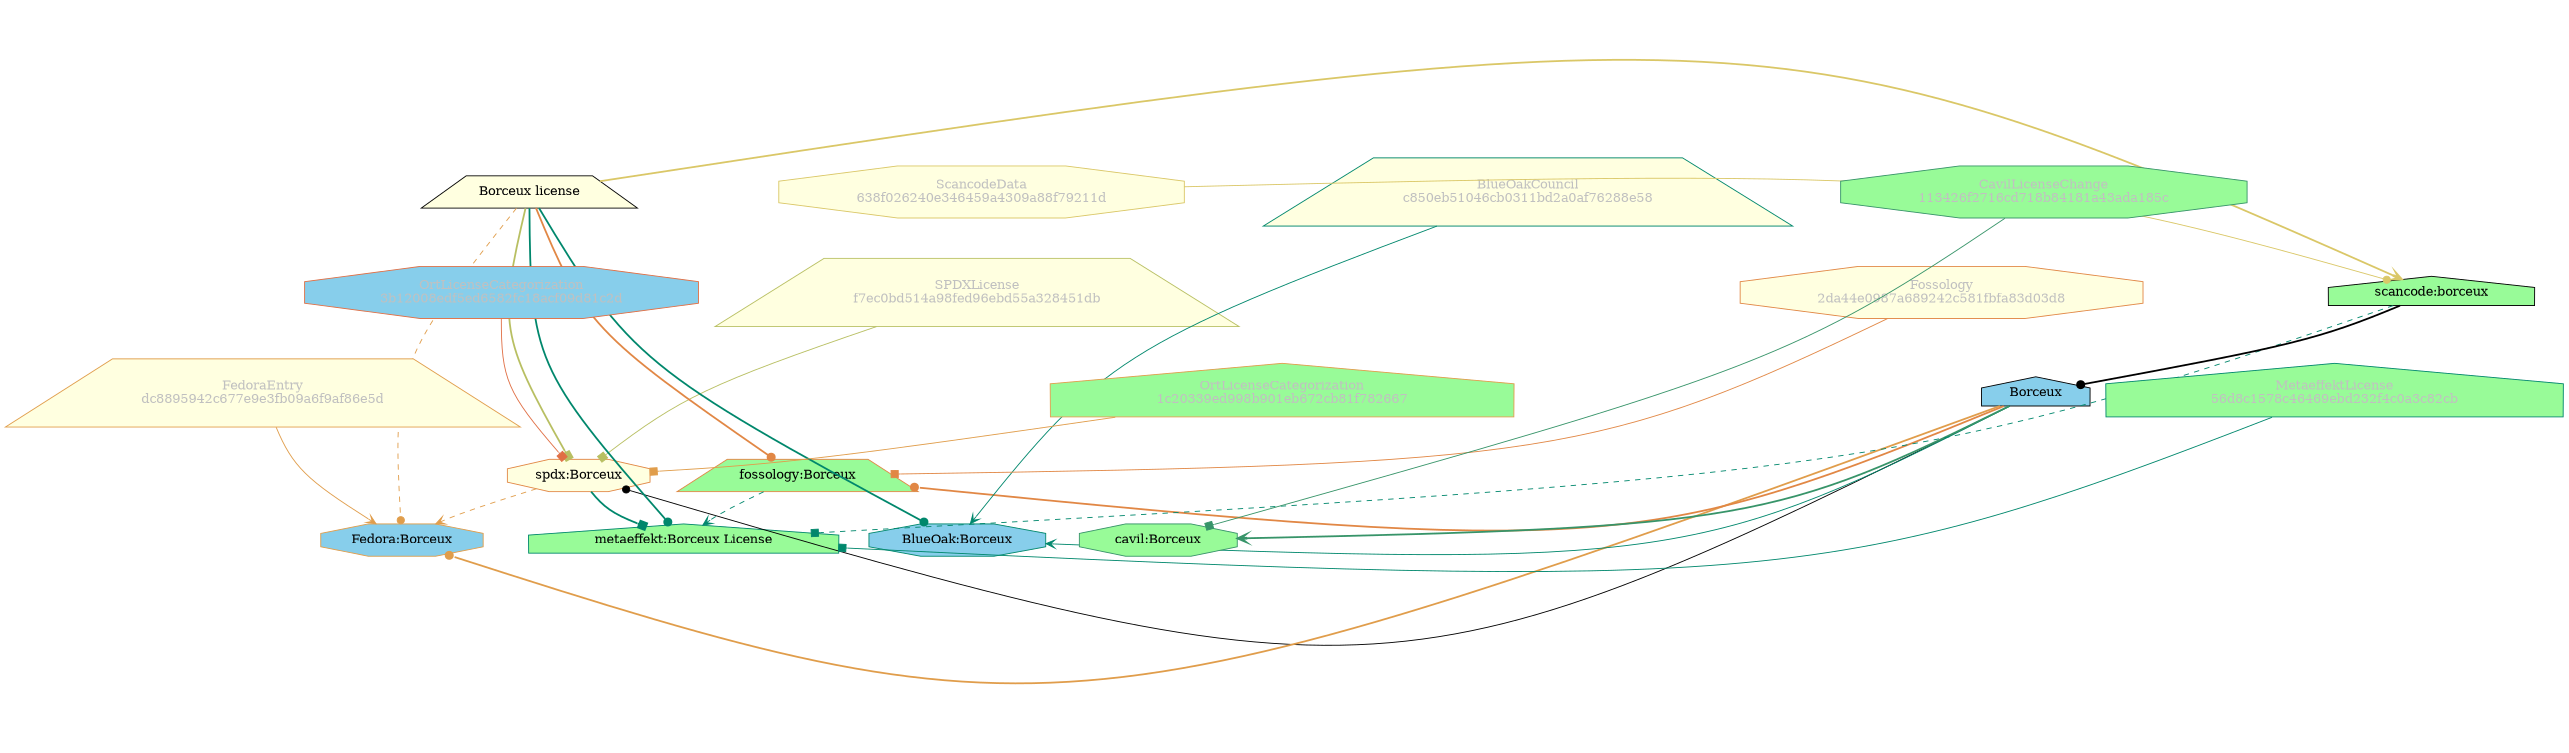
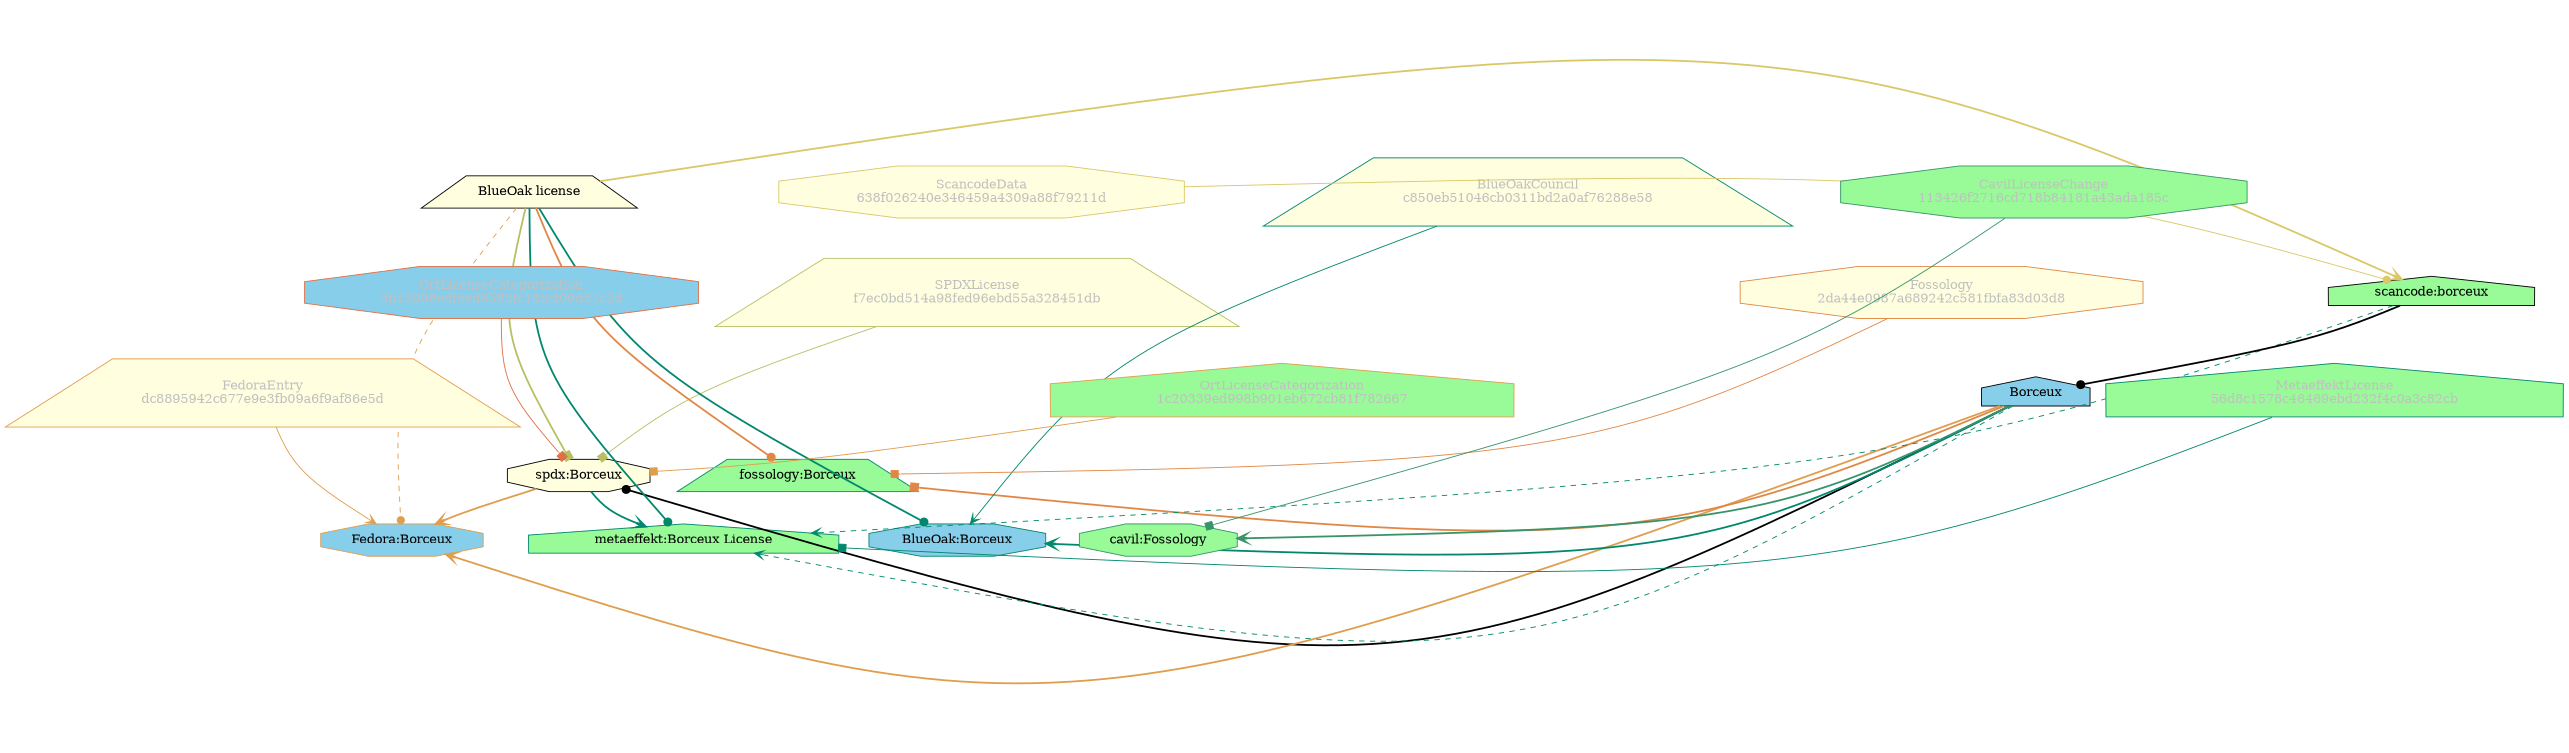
node "Borceux license": label "Borceux license" -> "BlueOak license"
node "spdx:Borceux": color #e18745 -> black
node "fossology:Borceux": color #e18745 -> #00876c
edge "scancode:borceux" -> "metaeffekt:Borceux License": arrowhead box -> vee
edge "spdx:Borceux" -> "Fedora:Borceux": style dashed -> bold
edge "fossology:Borceux" -> "metaeffekt:Borceux License": now "Borceux" -> "metaeffekt:Borceux License"
edge "spdx:Borceux" -> "metaeffekt:Borceux License": arrowhead box -> vee
edge "Borceux" -> "fossology:Borceux": arrowhead dot -> box
node "cavil:Borceux": label "cavil:Borceux" -> "cavil:Fossology"
edge "Borceux" -> "BlueOak:Borceux": style solid -> bold
edge "Borceux" -> "spdx:Borceux": style solid -> bold
edge "Borceux" -> "Fedora:Borceux": arrowhead dot -> vee
